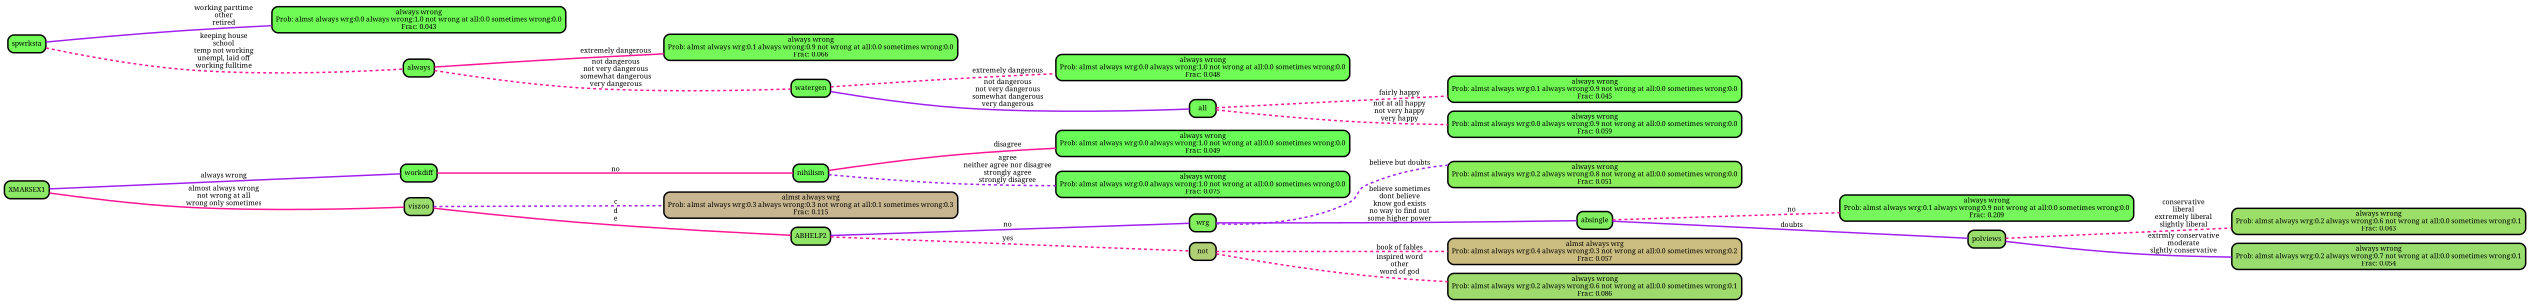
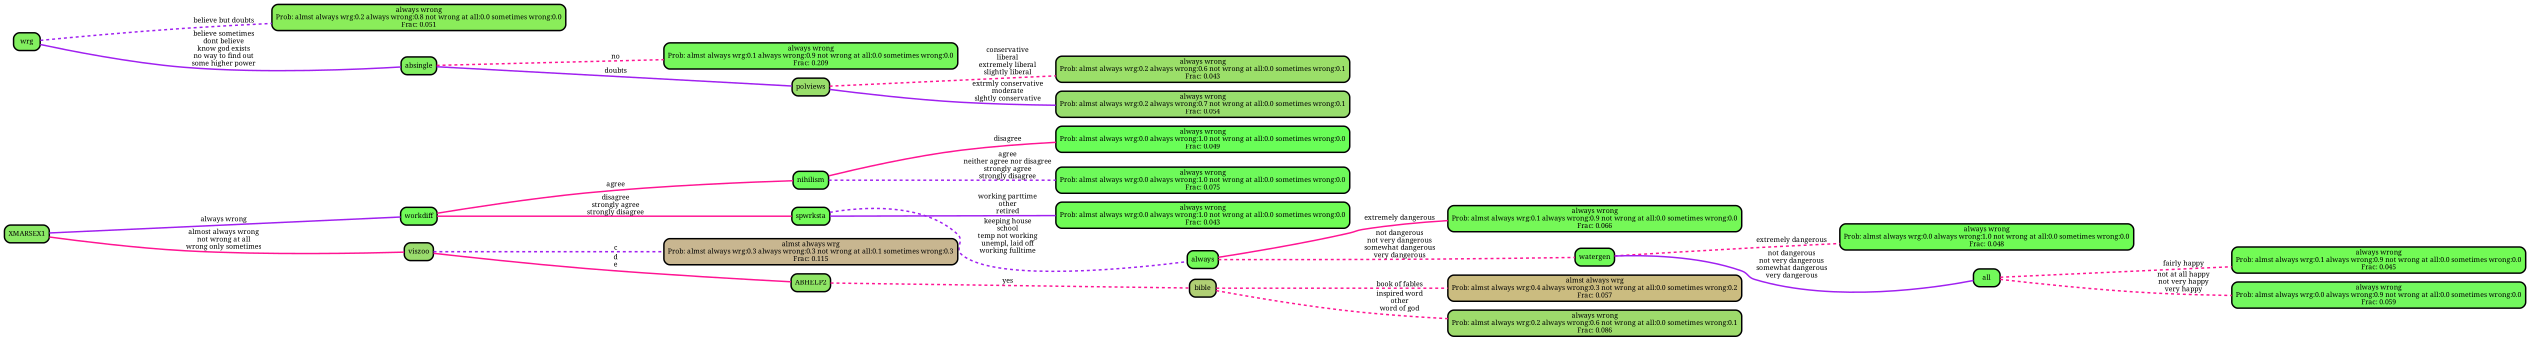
edge "spwrksta" -- "always": color deeppink -> purple
edge "workdiff" -- "nihilism": label " no" -> " agree"
edge "workdiff" -- "spwrksta": added, label "disagree strongly agree strongly disagree"
edge "wrg" -- "ABHELP2": removed, label "no"
node "not": label "not" -> "bible"
